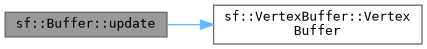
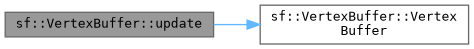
node "sf::Buffer::update": label "sf::Buffer::update" -> "sf::VertexBuffer::update"
